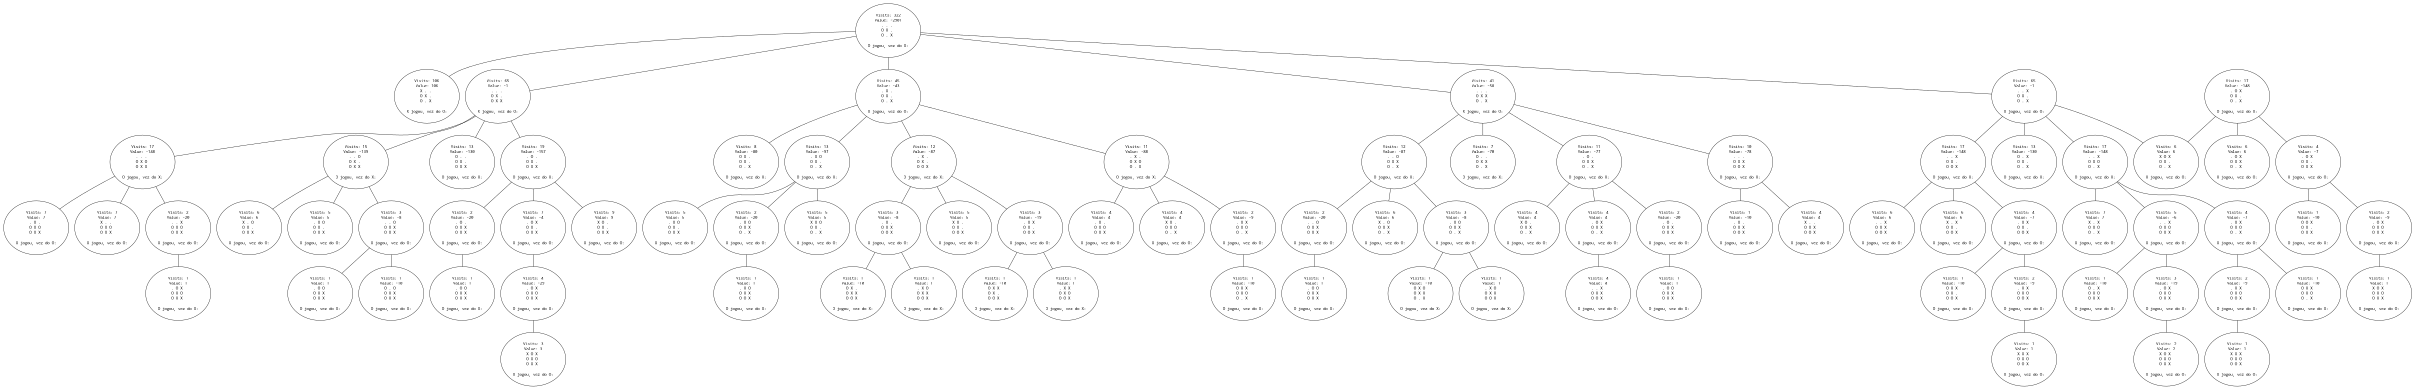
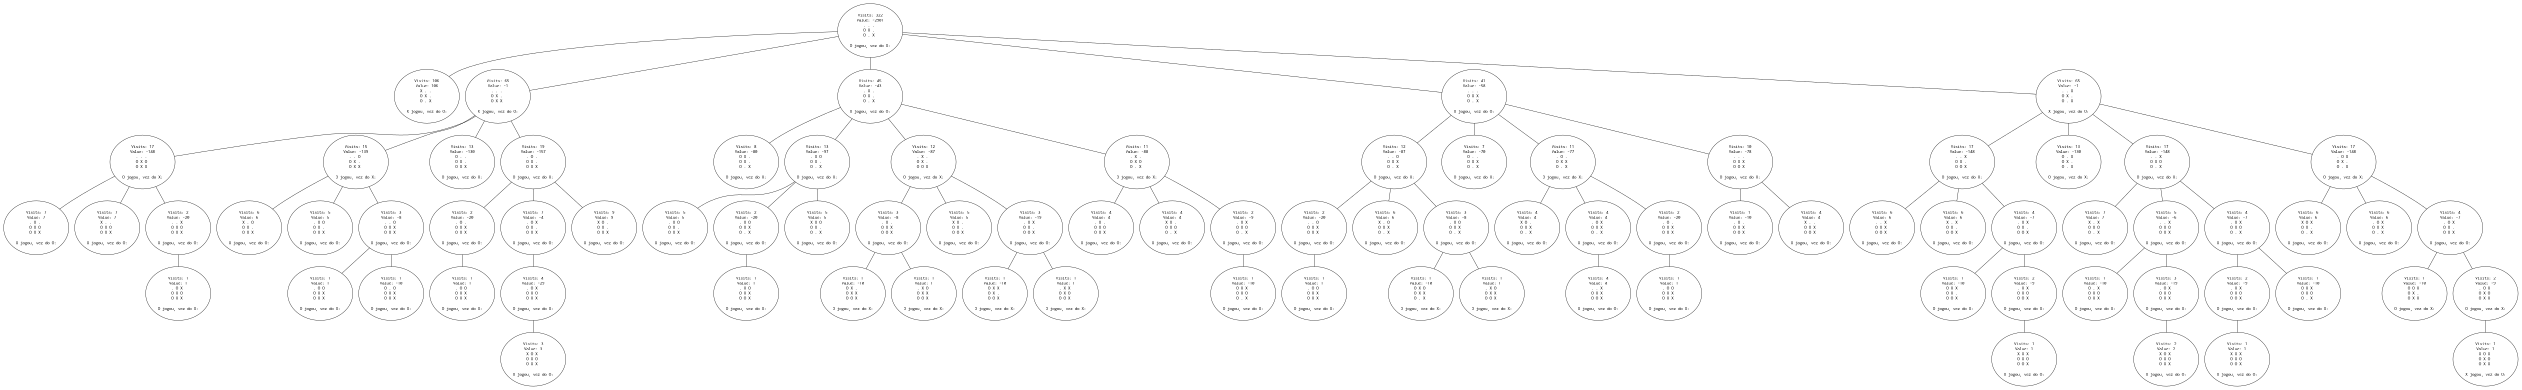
edge "Visits: 65 Value: -1 . . X O X . O . X X jogou, vez do O:" -- "Visits: 6 Value: 6 X O X O X . O . X X jogou, vez do O:": now "Visits: 65 Value: -1 . . X O X . O . X X jogou, vez do O:" -- "Visits: 17 Value: -148 . O X O X . O . X O jogou, vez do X:"
